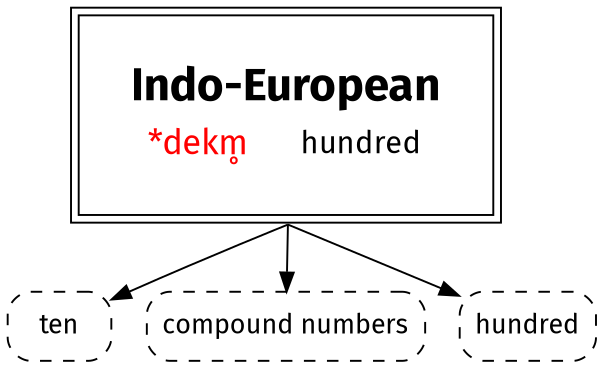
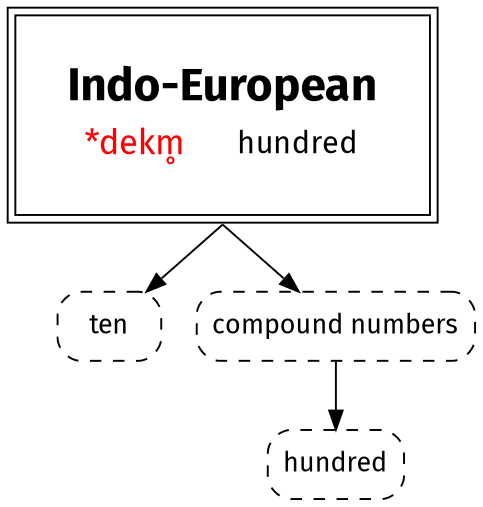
edge "Indo-European" -> "hundred": now "compound numbers" -> "hundred"
